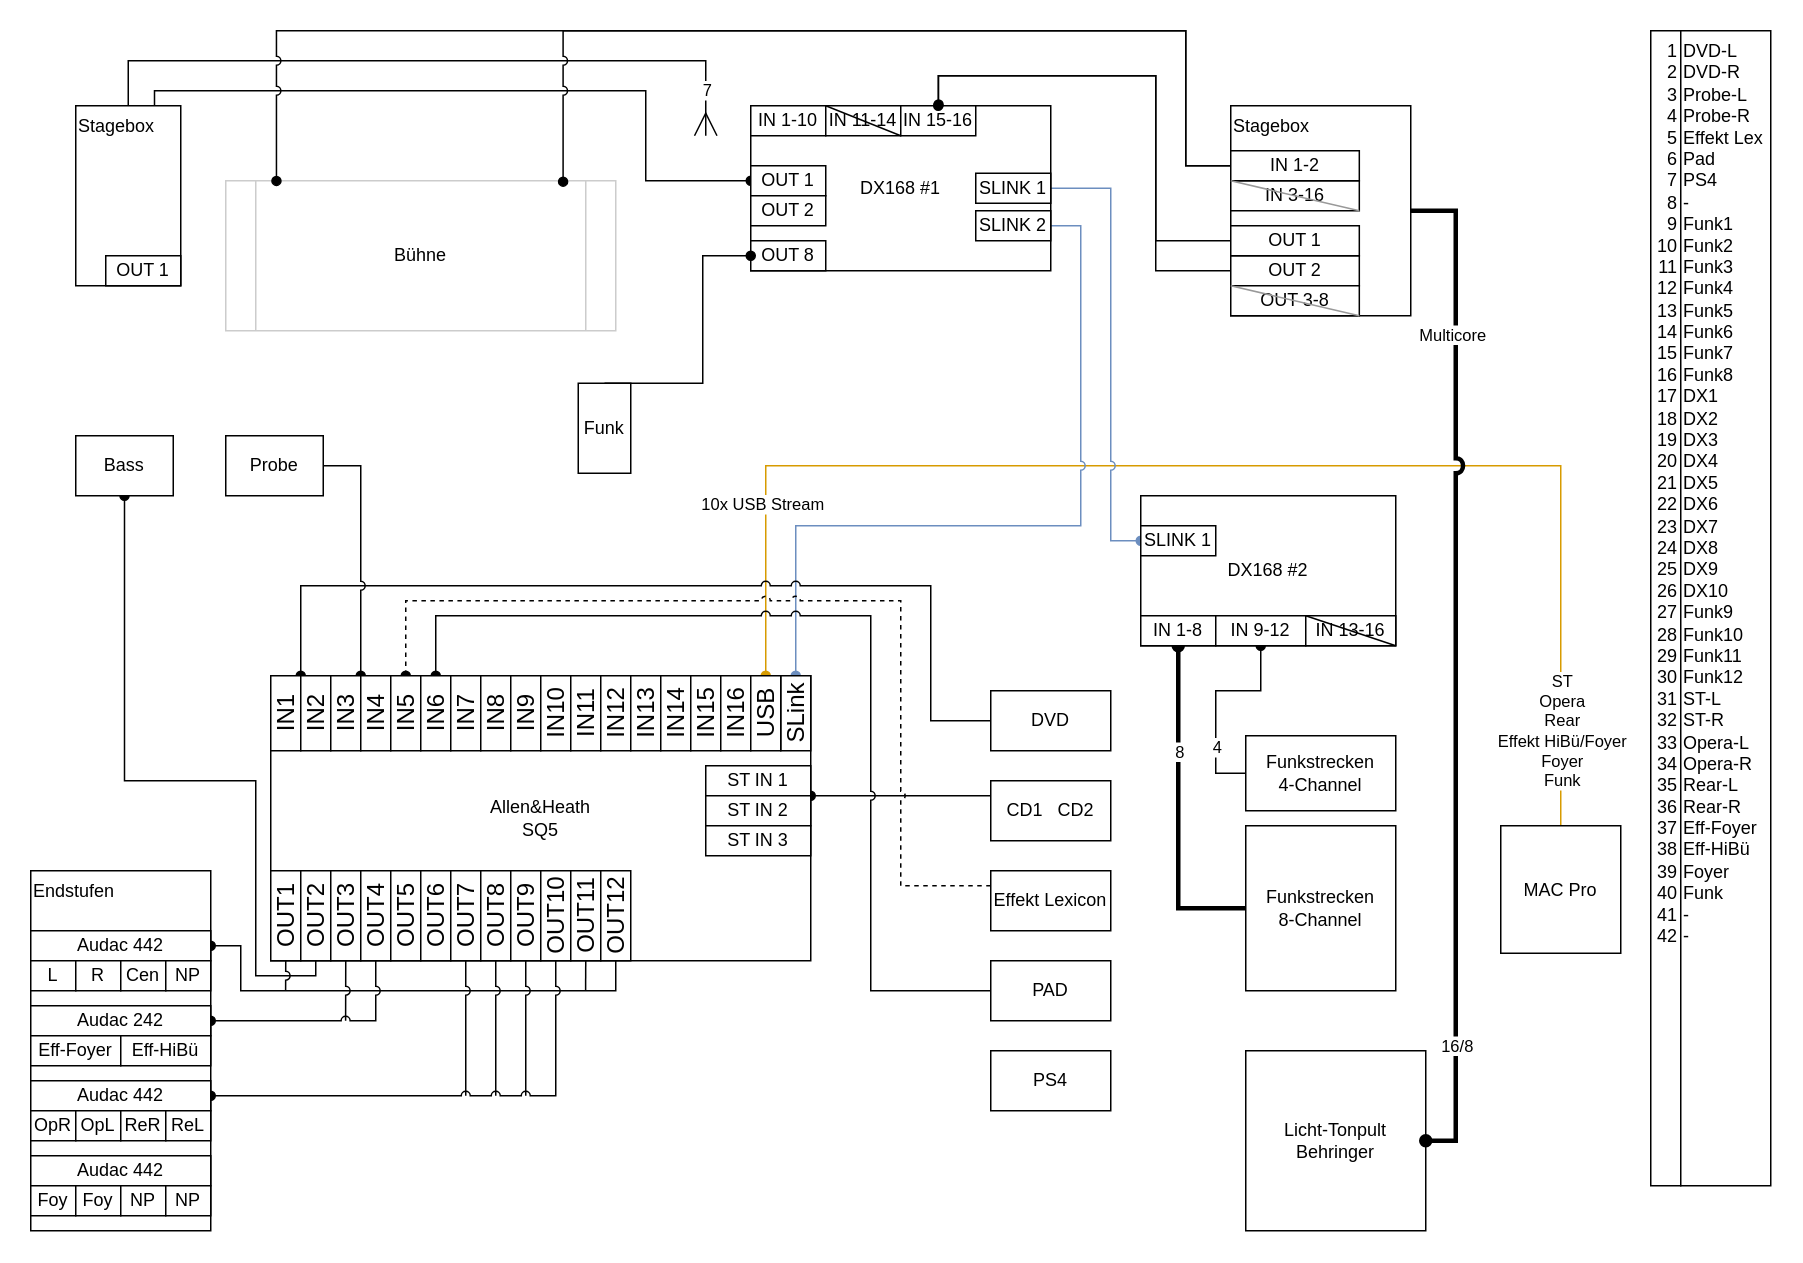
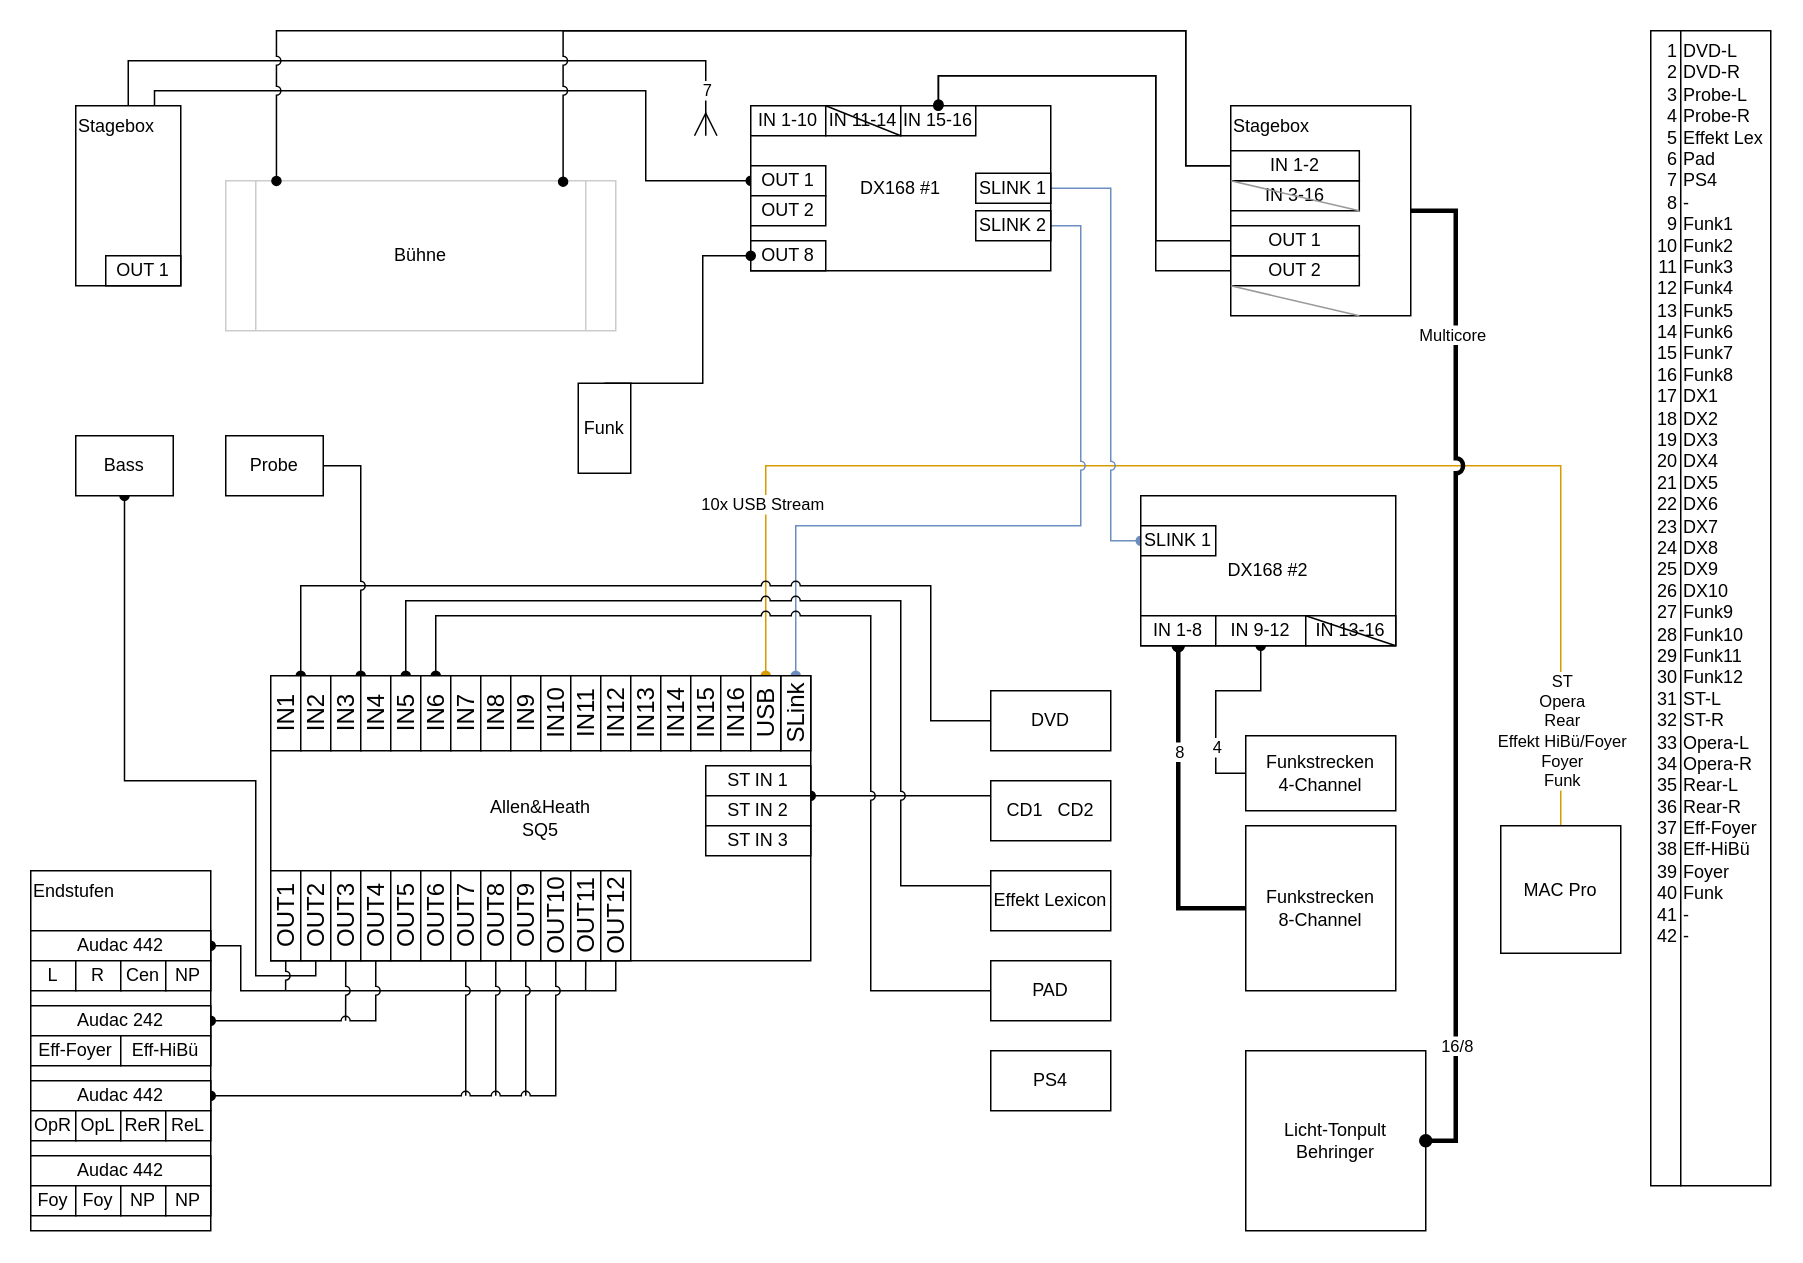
node "OUT 3-8": removed
edge "Effekt Lexicon" -> "IN5": style dashed -> solid
